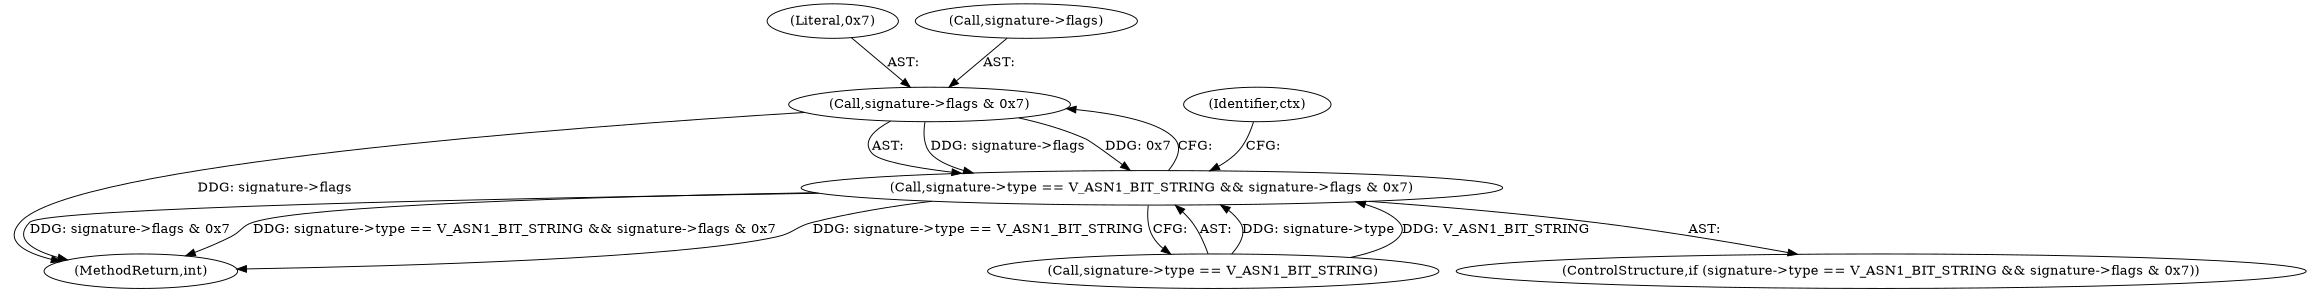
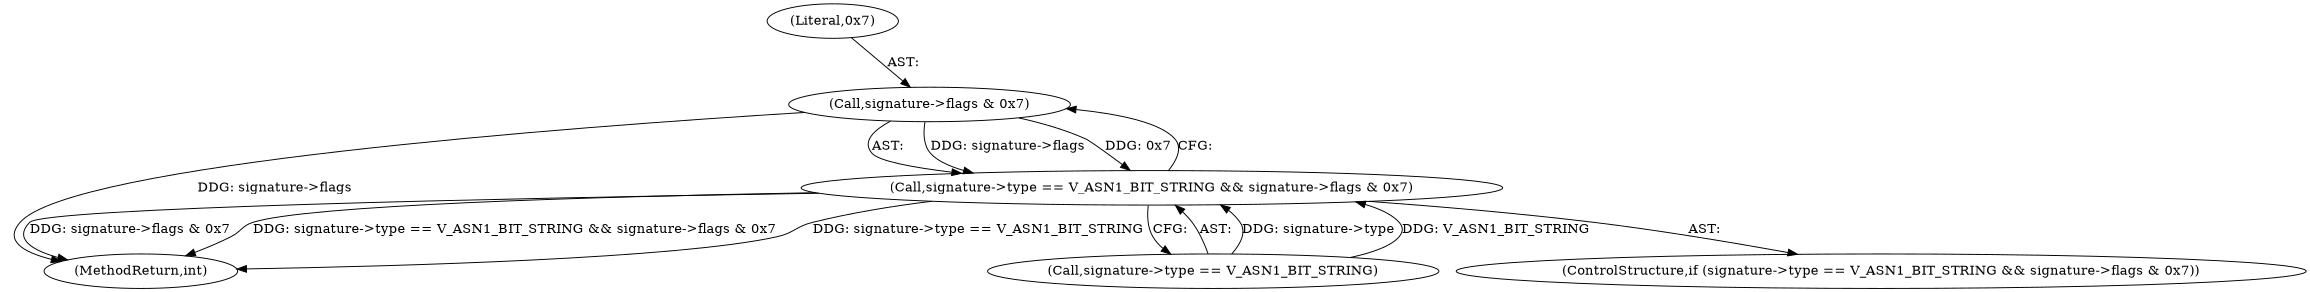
node "(Call,signature->flags)": removed
node "(Identifier,ctx)": removed
